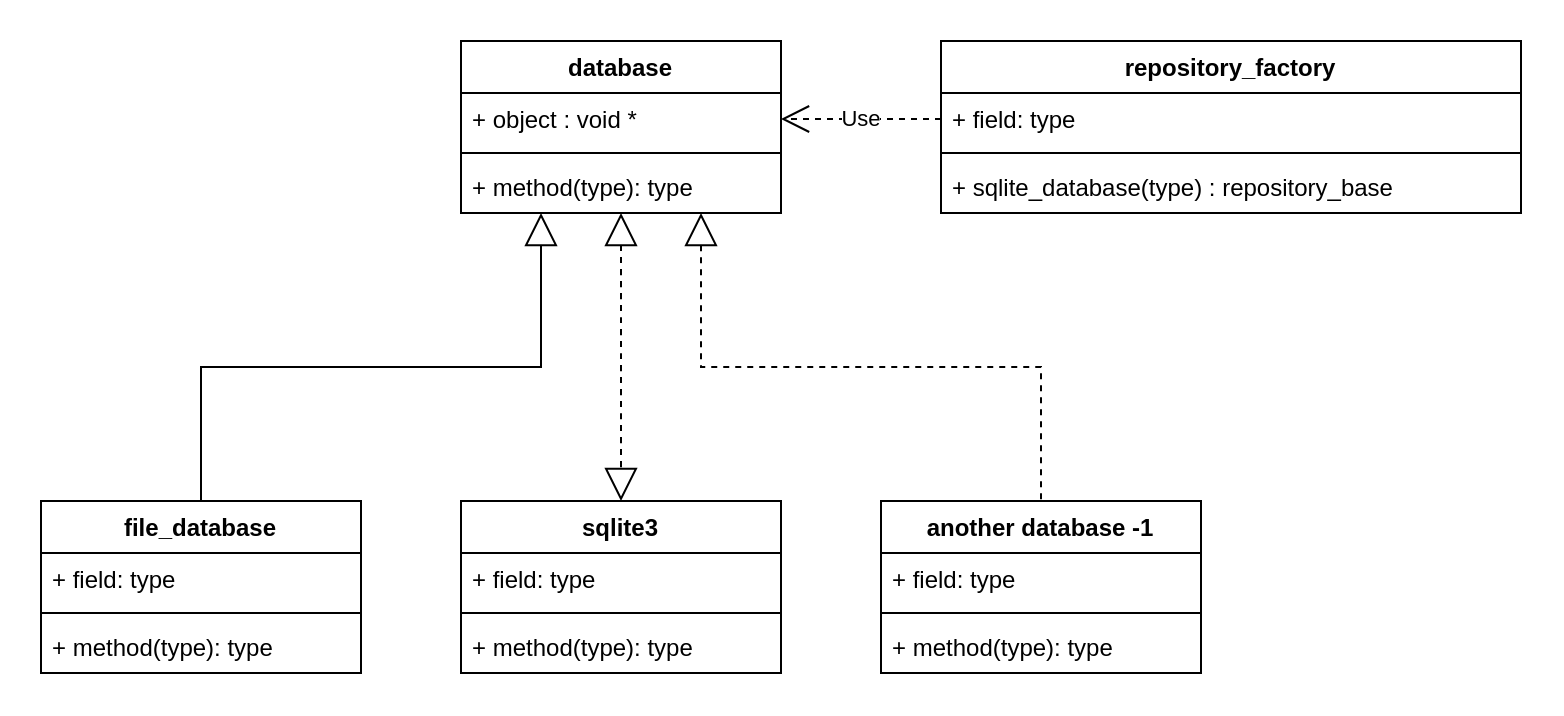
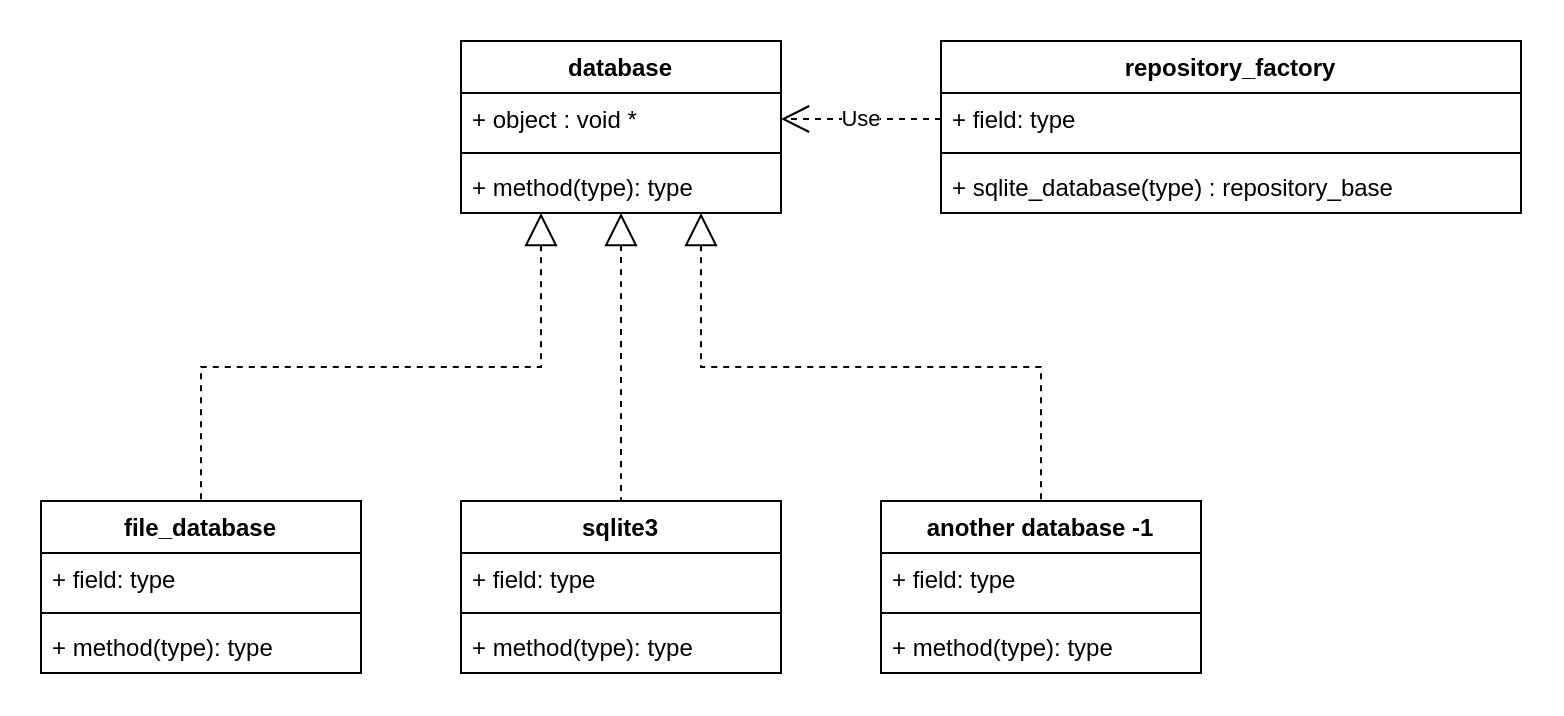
edge "file_database" -> "database": style solid -> dashed
edge "database" -- "sqlite3": arrowhead block -> none
